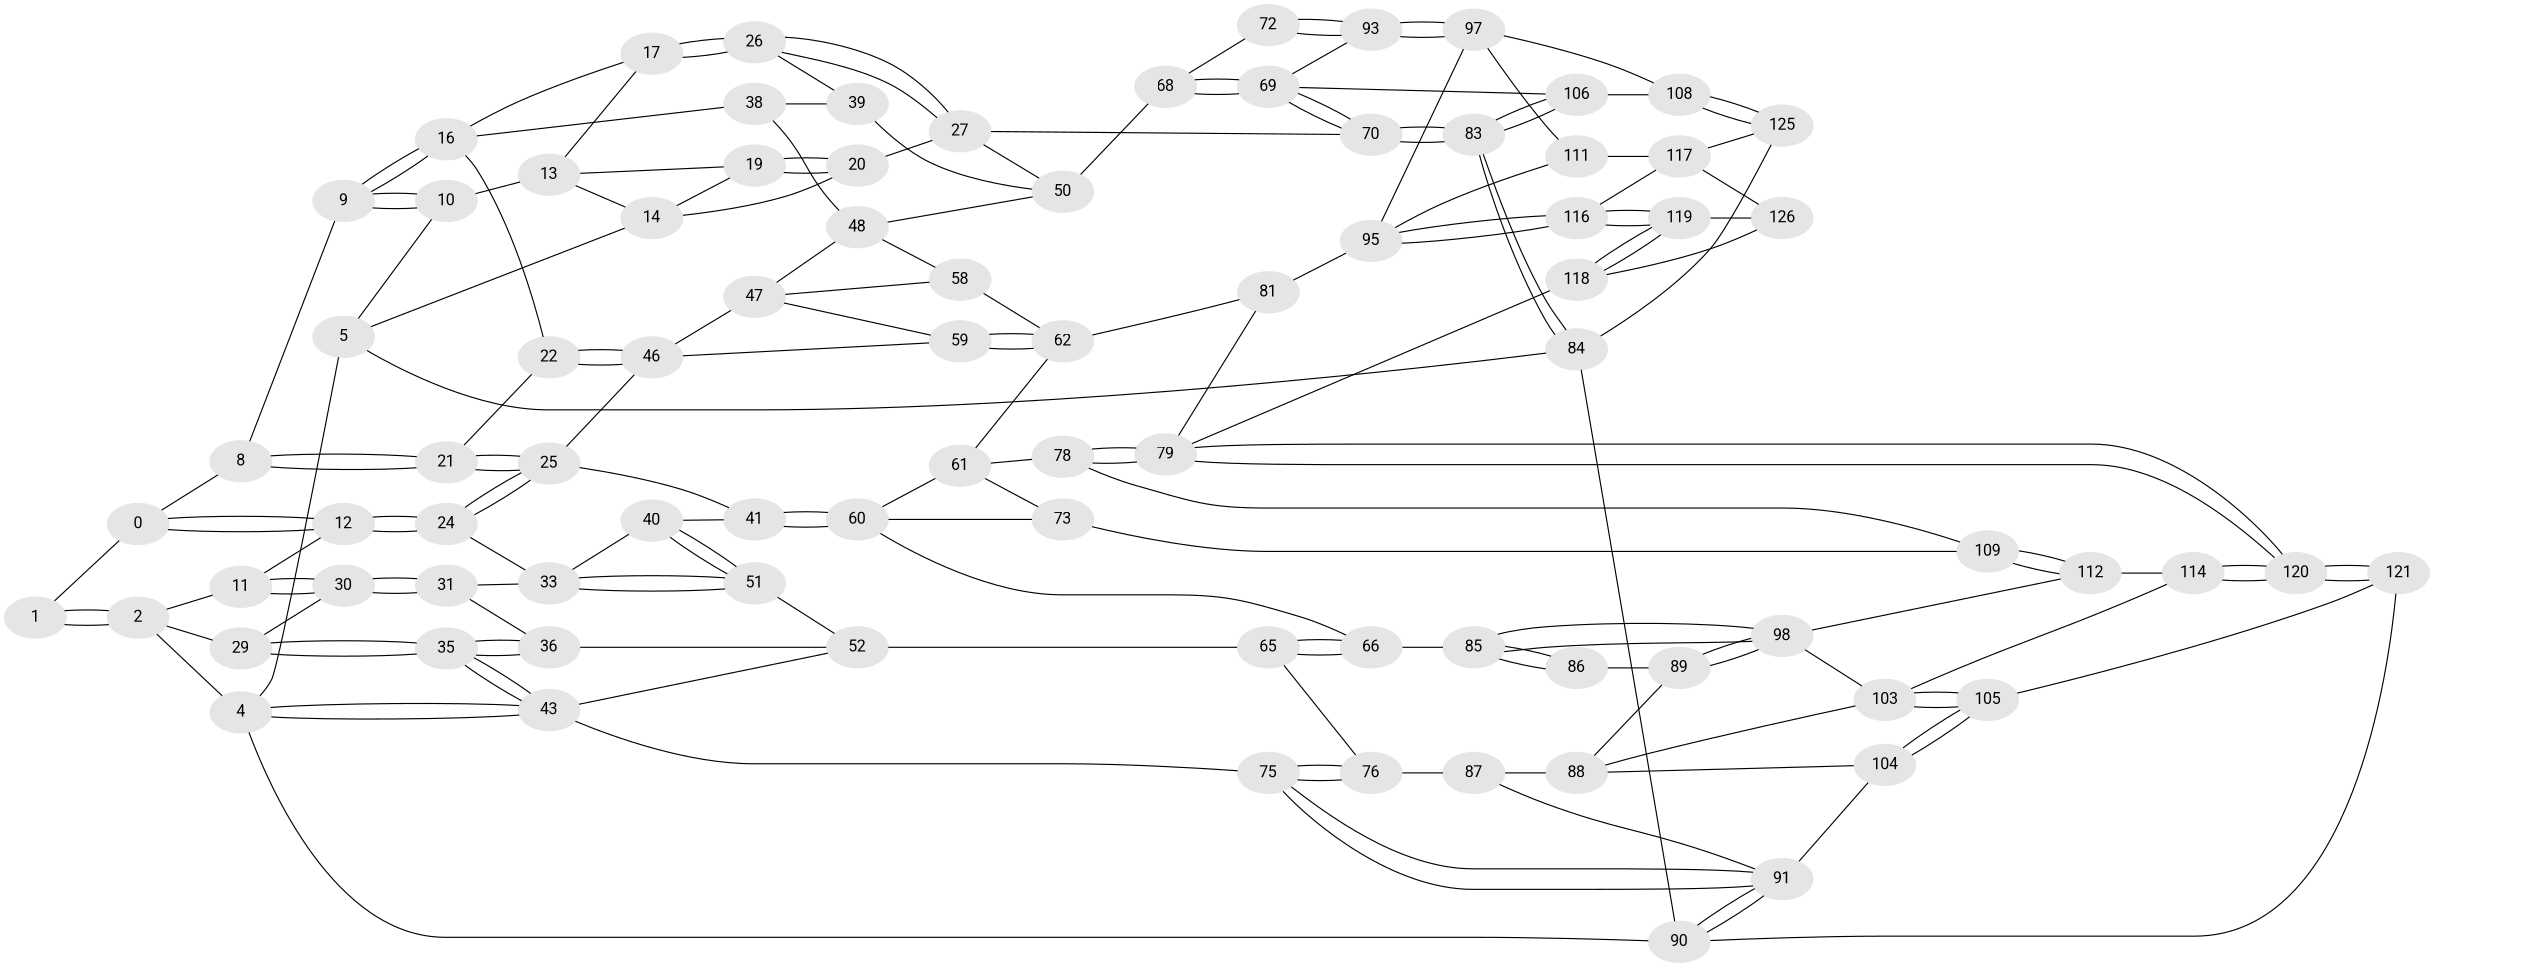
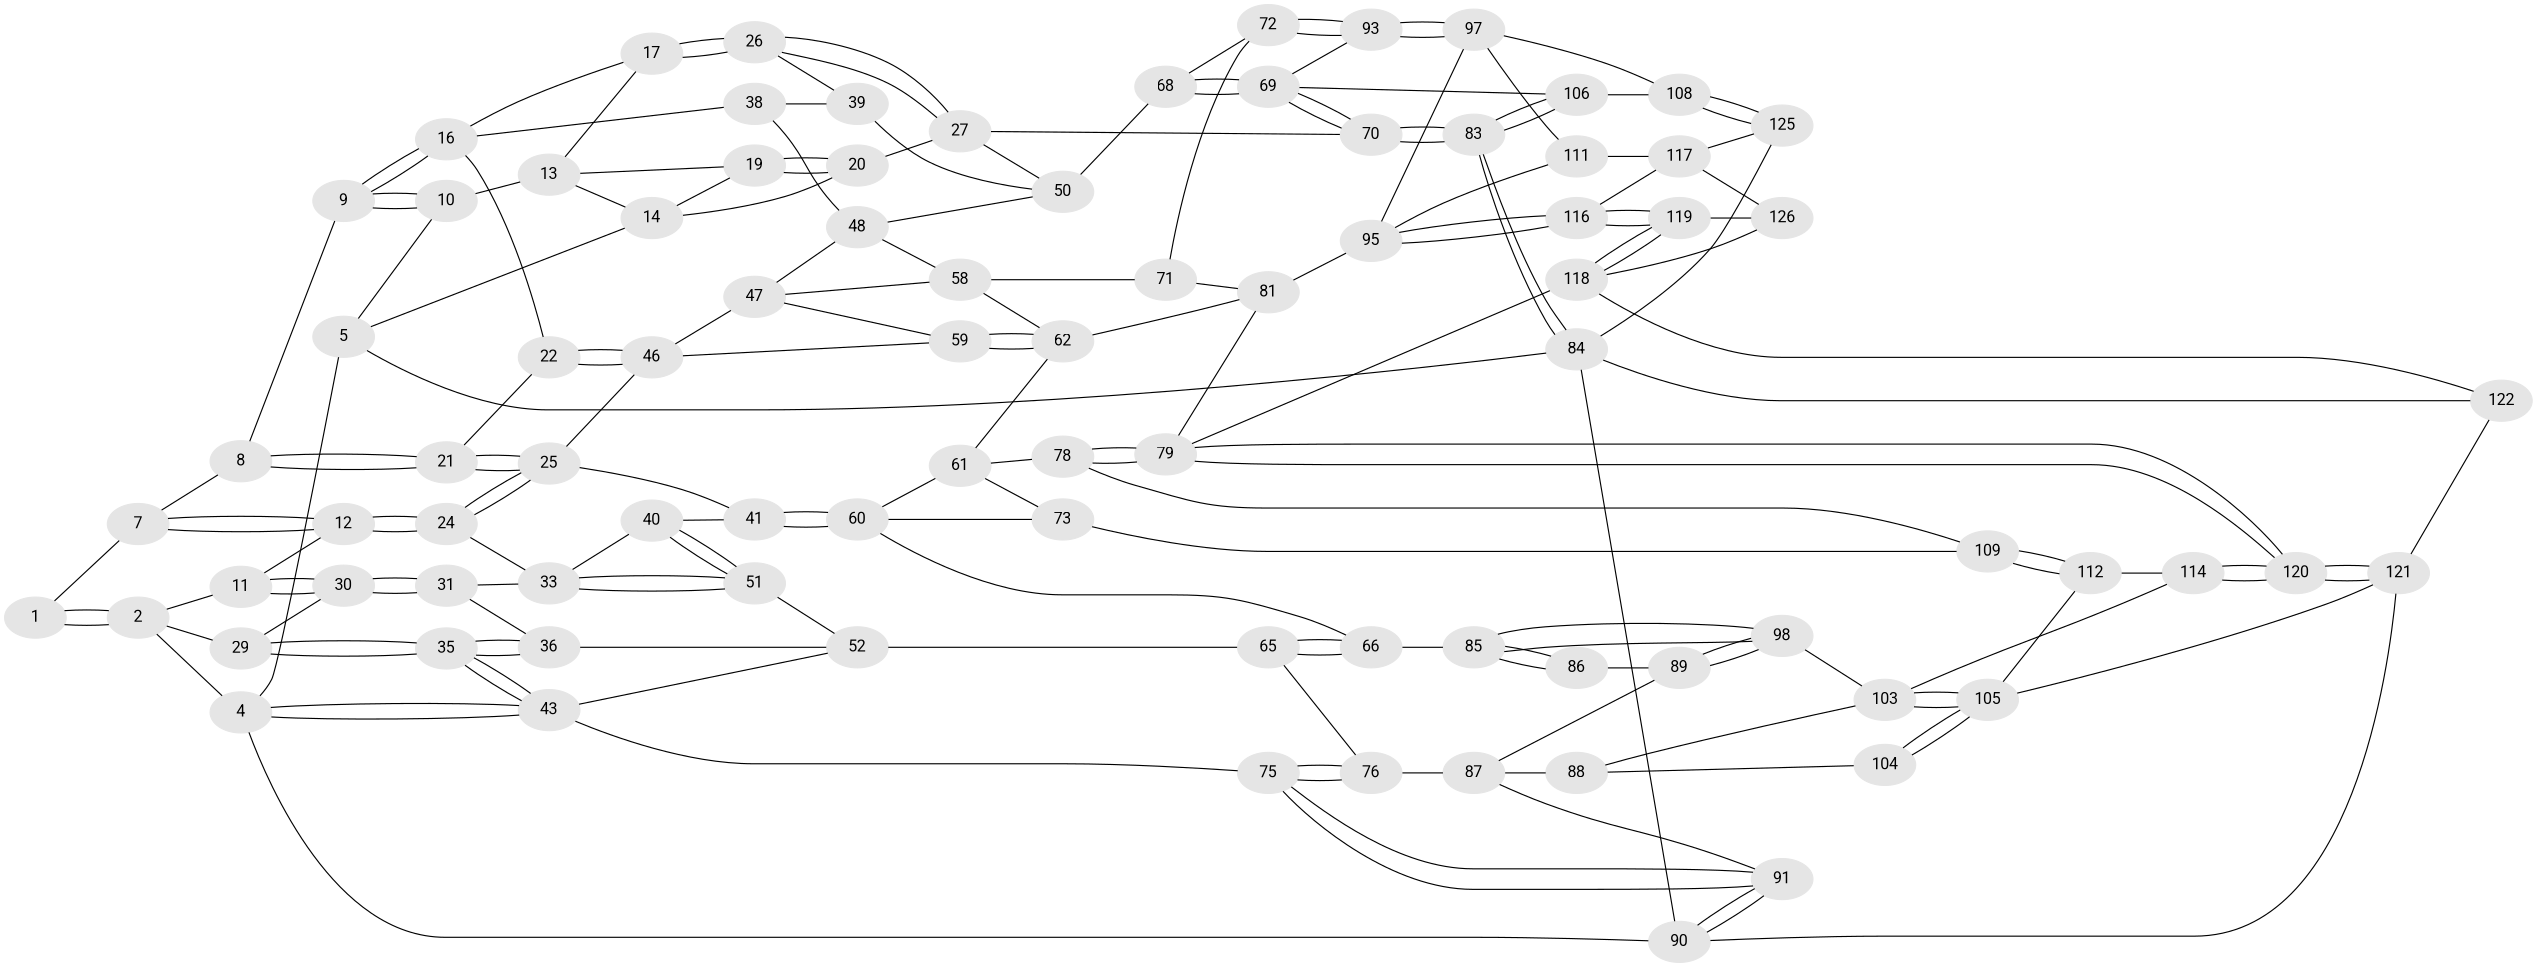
node "71": added
node "122": added
node "0": label "0" -> "7"
edge "112" -- "98": now "112" -- "105"
edge "89" -- "88": now "89" -- "87"
edge "104" -- "91": removed
